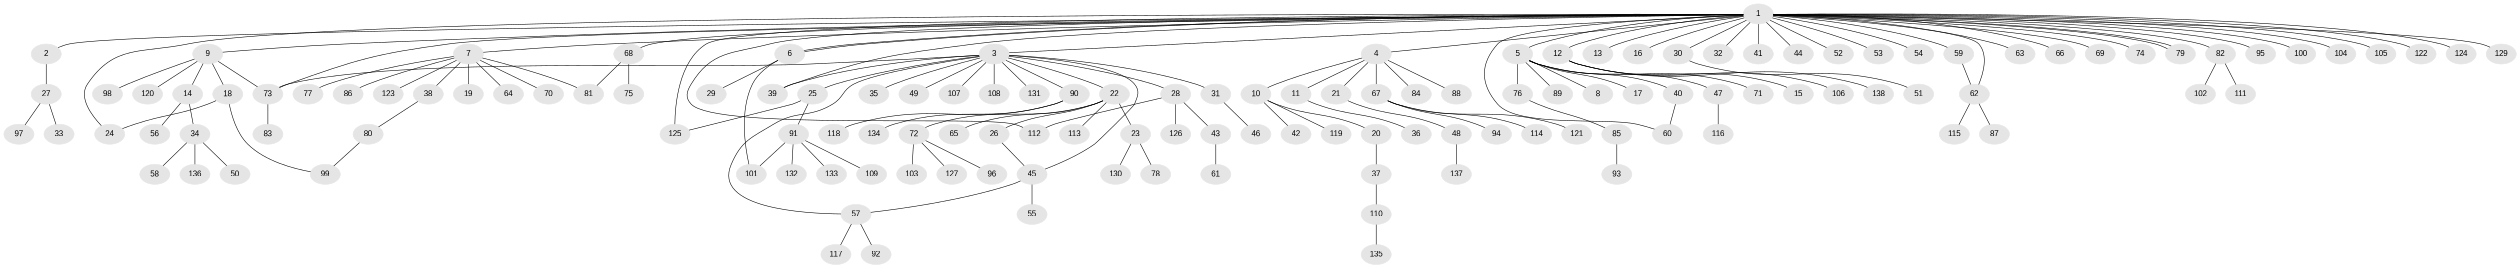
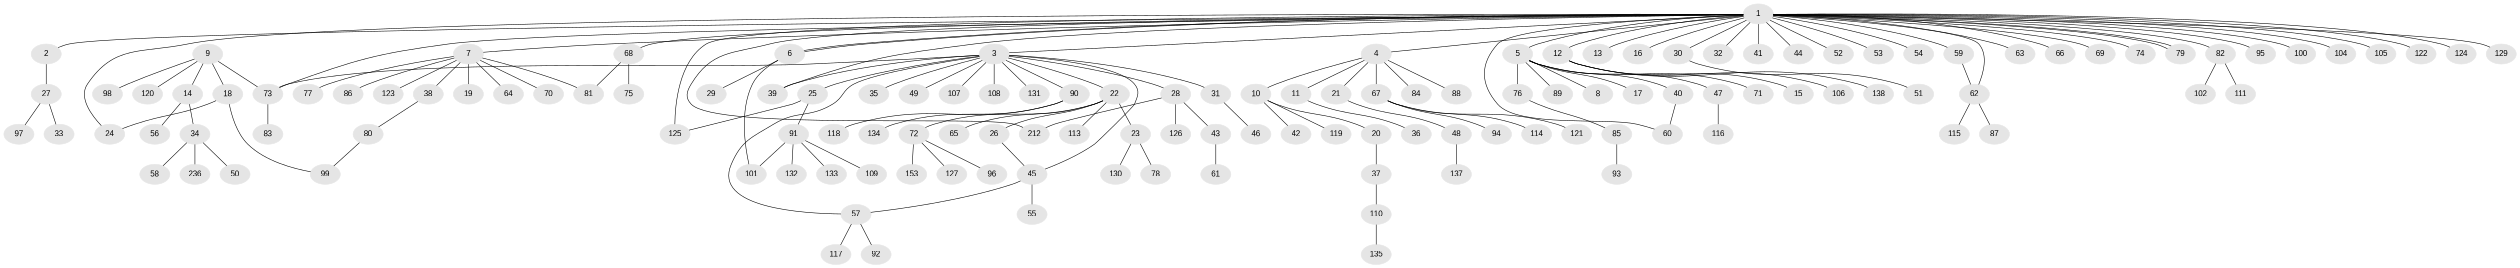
edge "1" -- "9": removed
node "112": label "112" -> "212"
node "136": label "136" -> "236"
node "103": label "103" -> "153"
